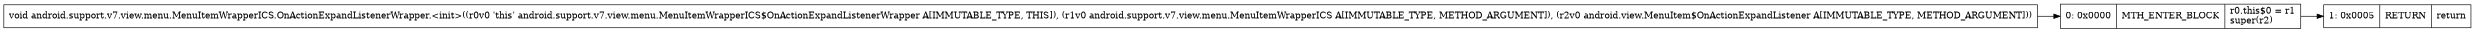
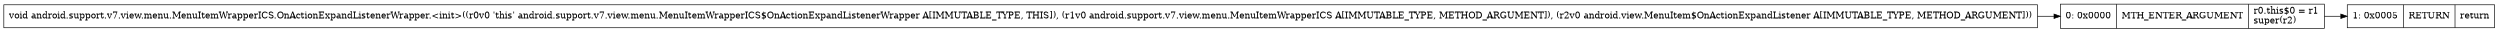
node "0: 0x0000": text "MTH_ENTER_BLOCK" -> "MTH_ENTER_ARGUMENT"
